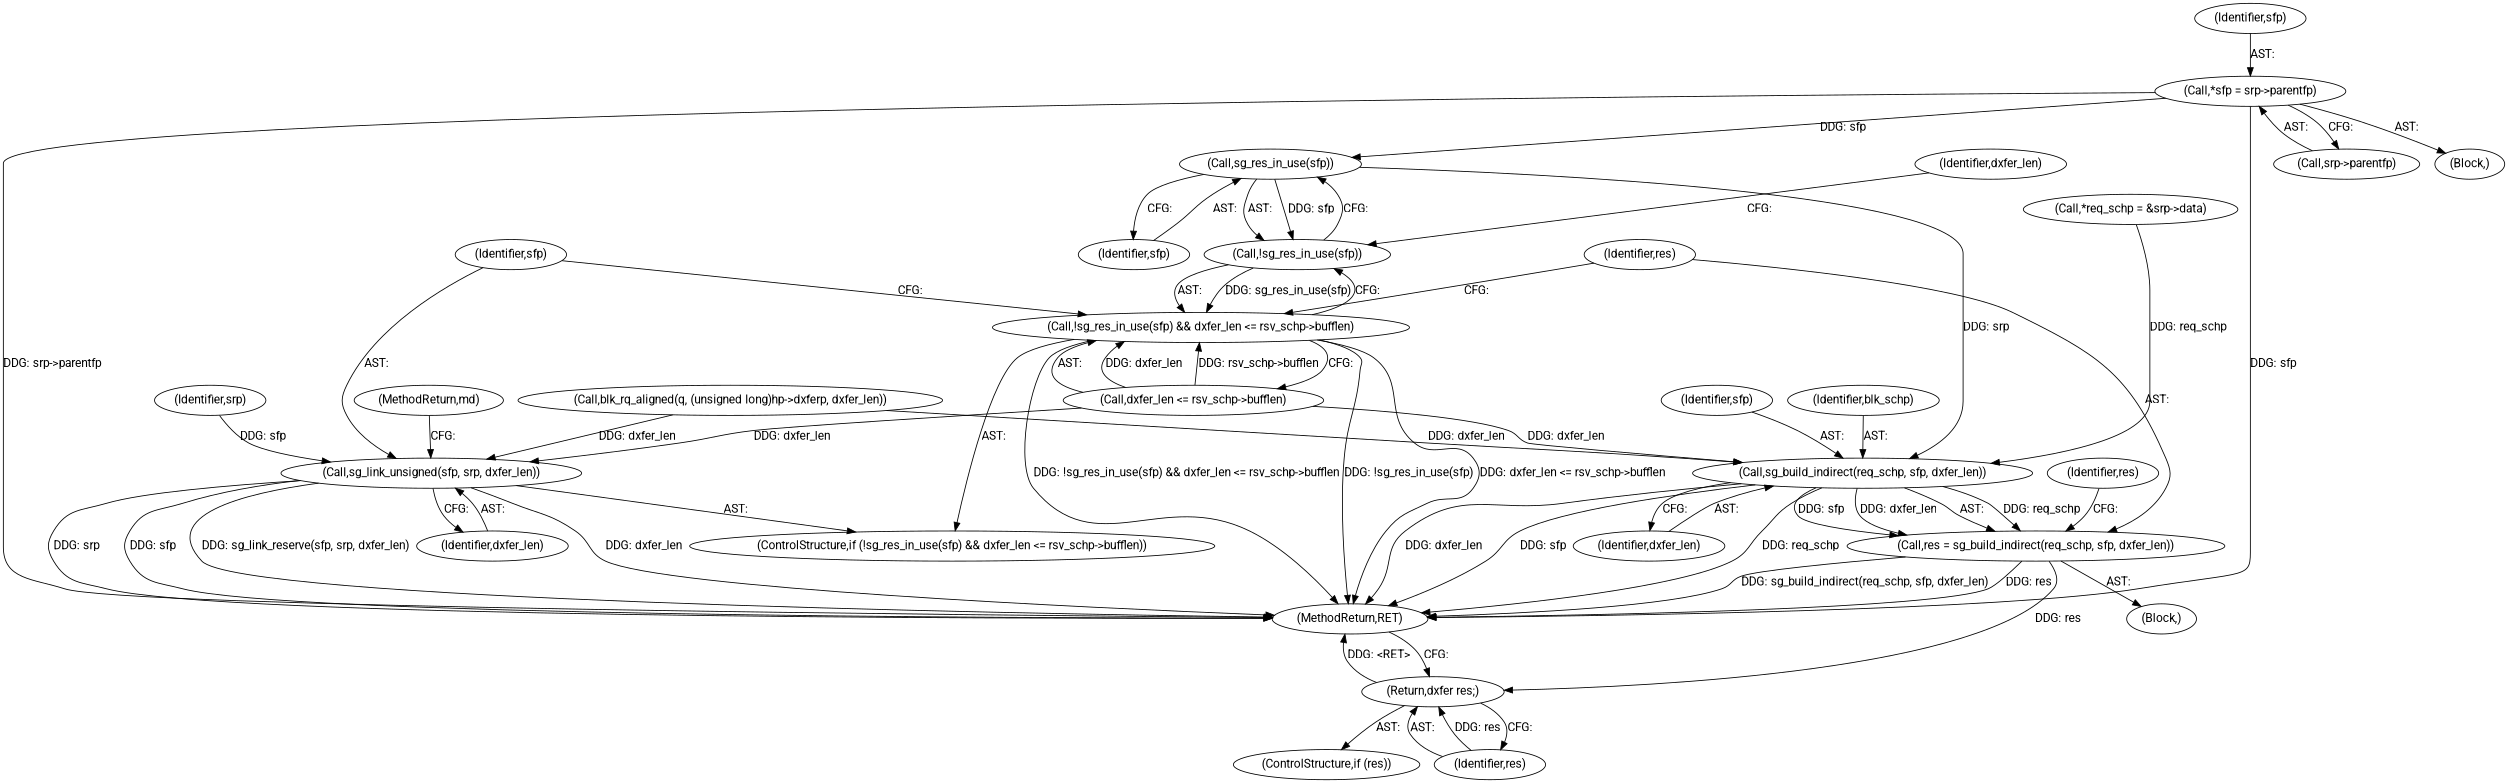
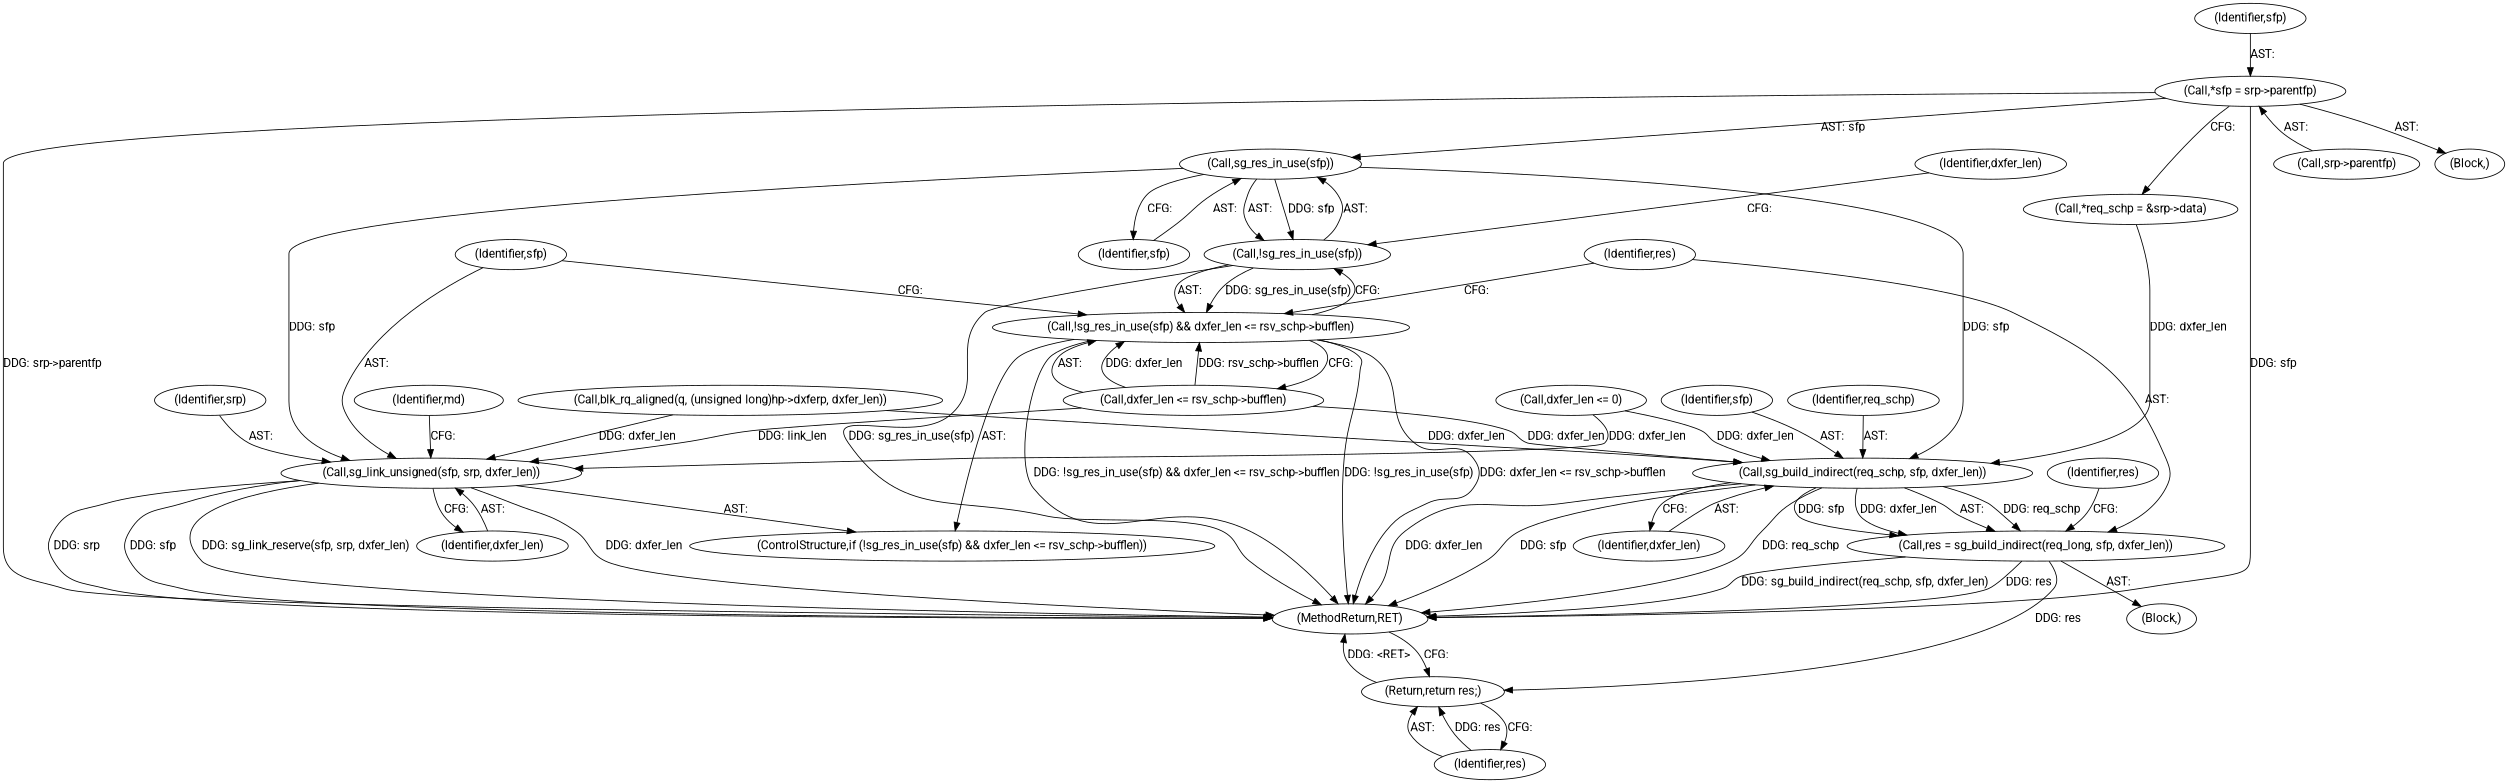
edge "(Call,*sfp = srp->parentfp)" -> "(Call,srp->parentfp)": now "(Call,*sfp = srp->parentfp)" -> "(Call,*req_schp = &srp->data)"
edge "(Call,*sfp = srp->parentfp)" -> "(Call,sg_res_in_use(sfp))": label "DDG: sfp" -> "AST: sfp"
edge "(Call,sg_res_in_use(sfp))" -> "(Call,sg_link_unsigned(sfp, srp, dxfer_len))": added, label "DDG: sfp"
edge "(Call,!sg_res_in_use(sfp))" -> "(Call,sg_res_in_use(sfp))": label "CFG: " -> "AST: "
edge "(Call,sg_res_in_use(sfp))" -> "(Call,sg_build_indirect(req_schp, sfp, dxfer_len))": label "DDG: srp" -> "DDG: sfp"
edge "(Call,*req_schp = &srp->data)" -> "(Call,sg_build_indirect(req_schp, sfp, dxfer_len))": label "DDG: req_schp" -> "DDG: dxfer_len"
node "(MethodReturn,md)": label "(MethodReturn,md)" -> "(Identifier,md)"
node "(Call,dxfer_len <= 0)": added
node "(Identifier,blk_schp)": label "(Identifier,blk_schp)" -> "(Identifier,req_schp)"
edge "(Identifier,srp)" -> "(Call,sg_link_unsigned(sfp, srp, dxfer_len))": label "DDG: sfp" -> "AST: "
edge "(Call,dxfer_len <= rsv_schp->bufflen)" -> "(Call,sg_link_unsigned(sfp, srp, dxfer_len))": label "DDG: dxfer_len" -> "DDG: link_len"
edge "(Call,!sg_res_in_use(sfp))" -> "(MethodReturn,RET)": added, label "DDG: sg_res_in_use(sfp)"
node "(Call,res = sg_build_indirect(req_schp, sfp, dxfer_len))": label "(Call,res = sg_build_indirect(req_schp, sfp, dxfer_len))" -> "(Call,res = sg_build_indirect(req_long, sfp, dxfer_len))"
node "(Return,dxfer res;)": label "(Return,dxfer res;)" -> "(Return,return res;)"
node "(ControlStructure,if (res))": removed
